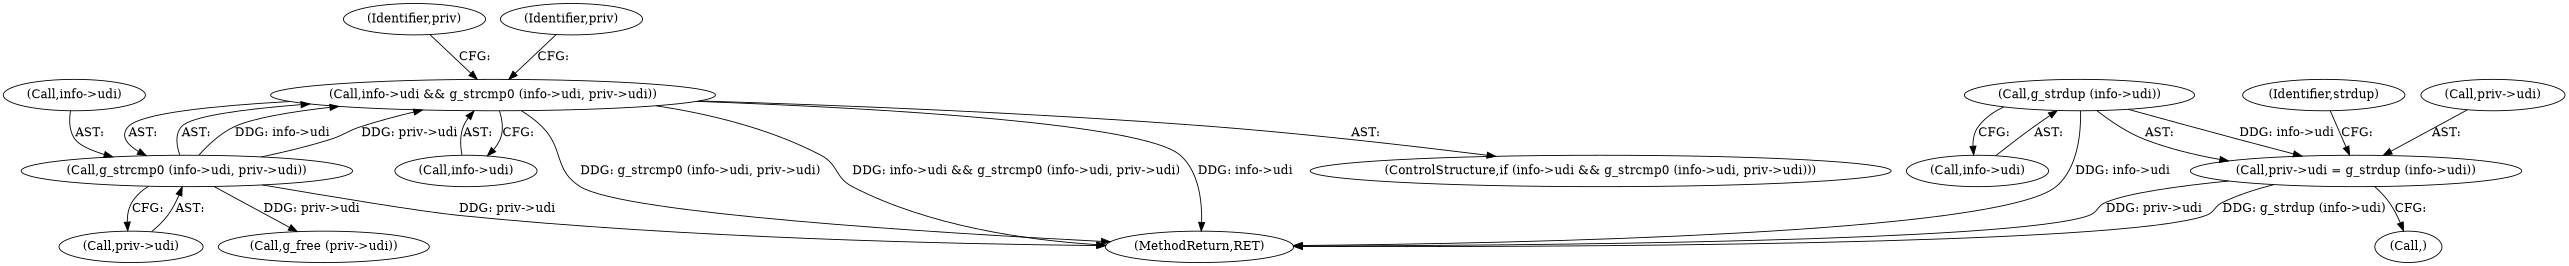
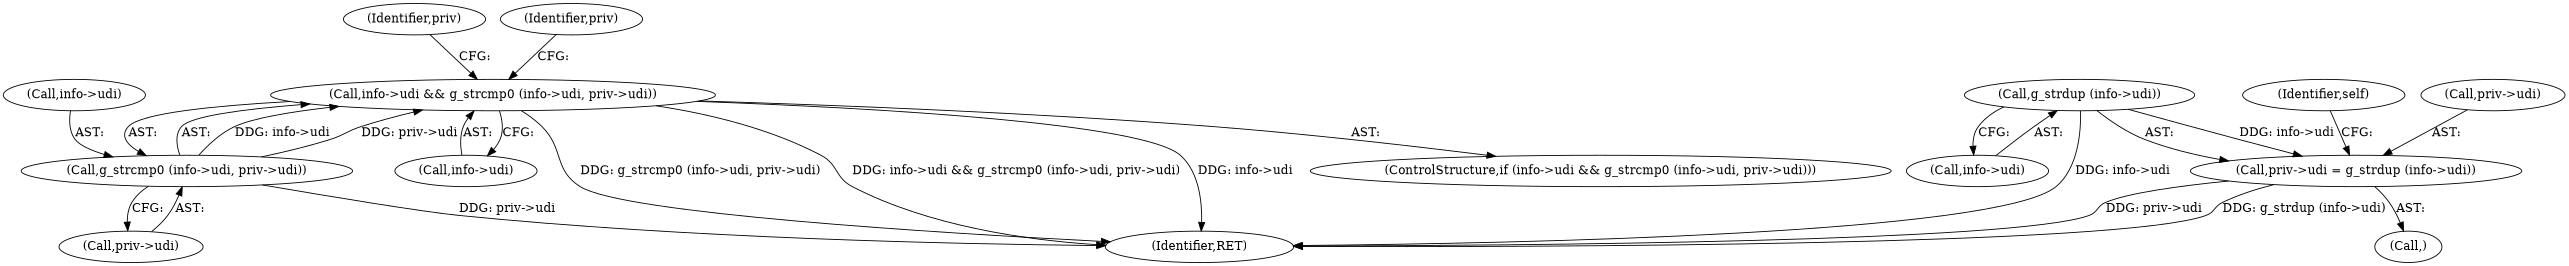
node "(Identifier,strdup)": label "(Identifier,strdup)" -> "(Identifier,self)"
edge "(Call,priv->udi = g_strdup (info->udi))" -> "(Call,)": label "CFG: " -> "AST: "
node "(Call,g_free (priv->udi))": removed
node "(MethodReturn,RET)": label "(MethodReturn,RET)" -> "(Identifier,RET)"
